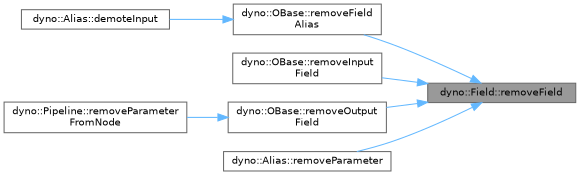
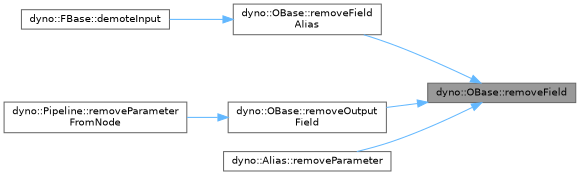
node "dyno::Alias::demoteInput": label "dyno::Alias::demoteInput" -> "dyno::FBase::demoteInput"
node "dyno::OBase::removeInput Field": removed
node "dyno::Field::removeField": label "dyno::Field::removeField" -> "dyno::OBase::removeField"
